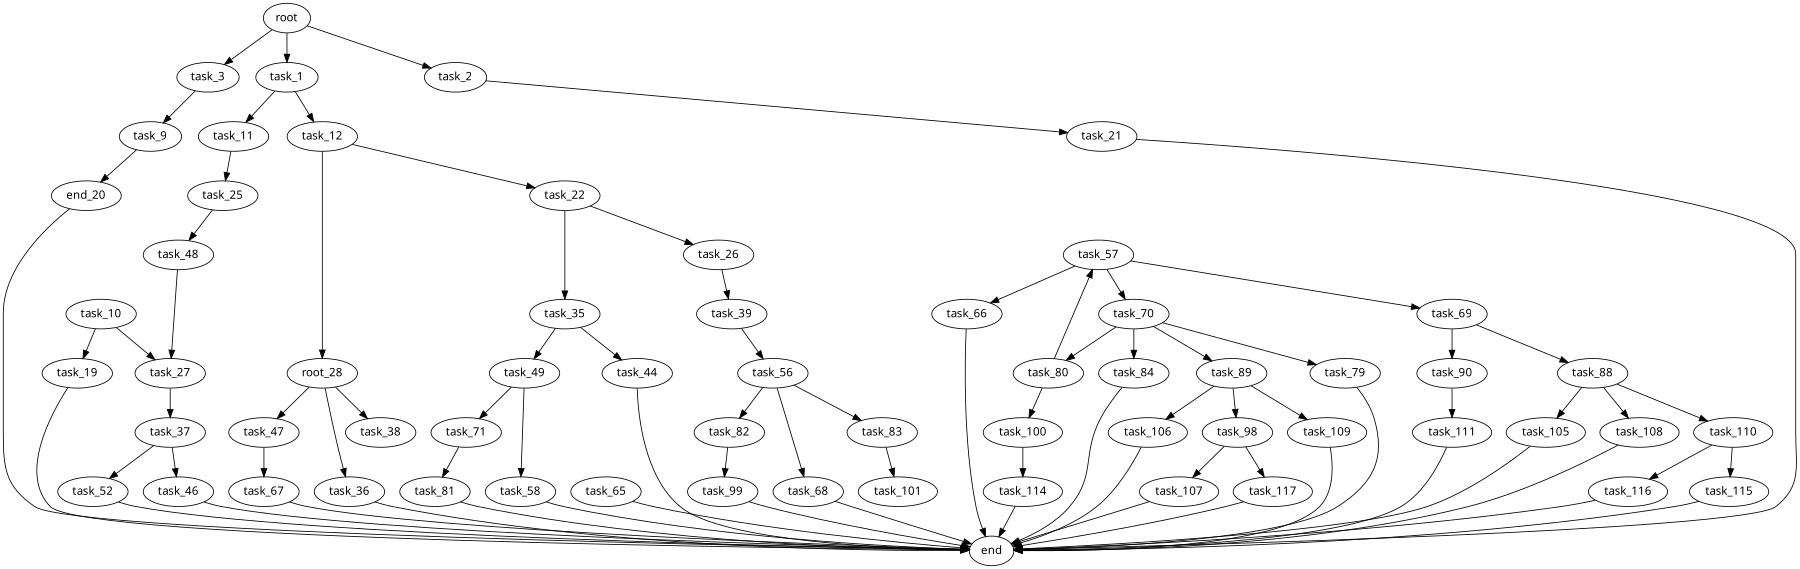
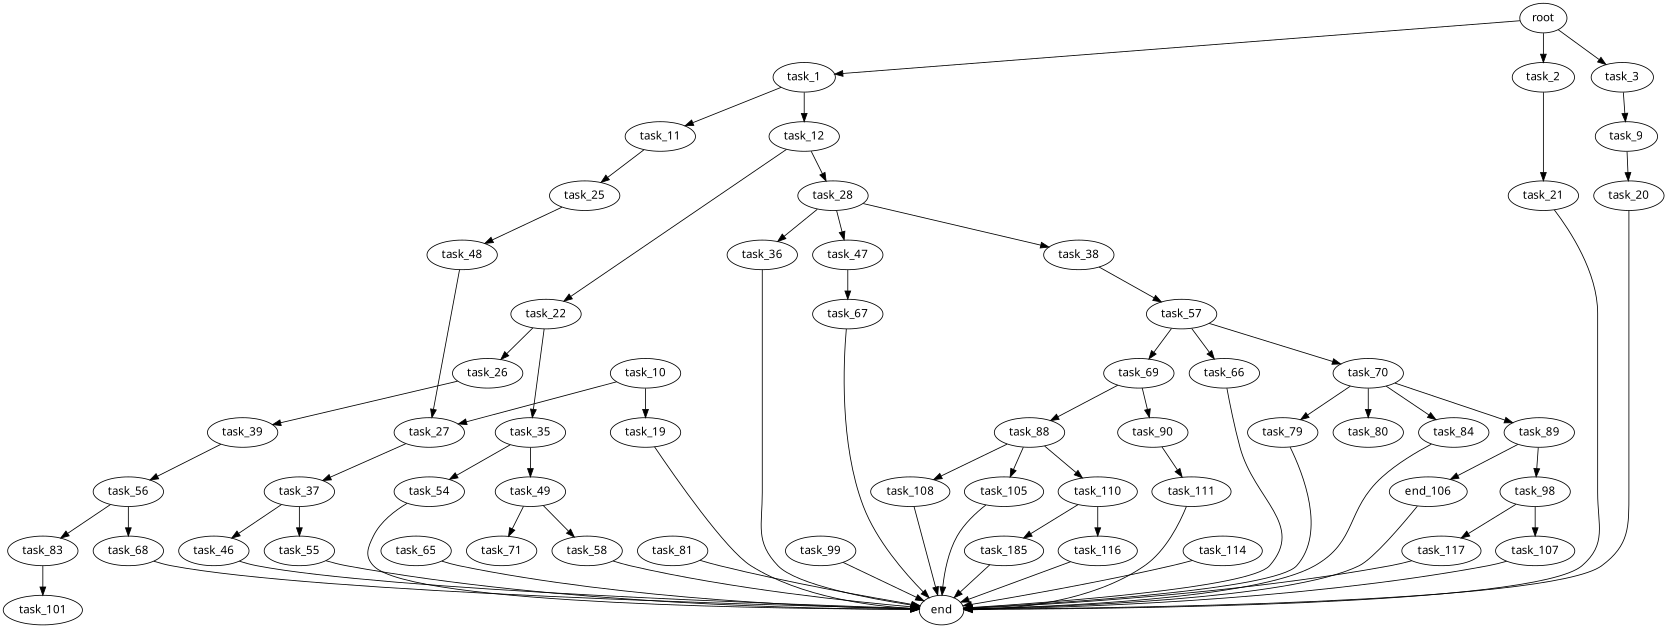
node "end_20": label "end_20" -> "task_20"
edge "task_80" -> "task_57": now "task_38" -> "task_57"
node "root_28": label "root_28" -> "task_28"
node "task_44": label "task_44" -> "task_54"
node "task_82": removed
node "task_100": removed
node "task_106": label "task_106" -> "end_106"
node "task_109": removed
edge "task_71" -> "task_81": removed
node "task_52": label "task_52" -> "task_55"
node "task_115": label "task_115" -> "task_185"
